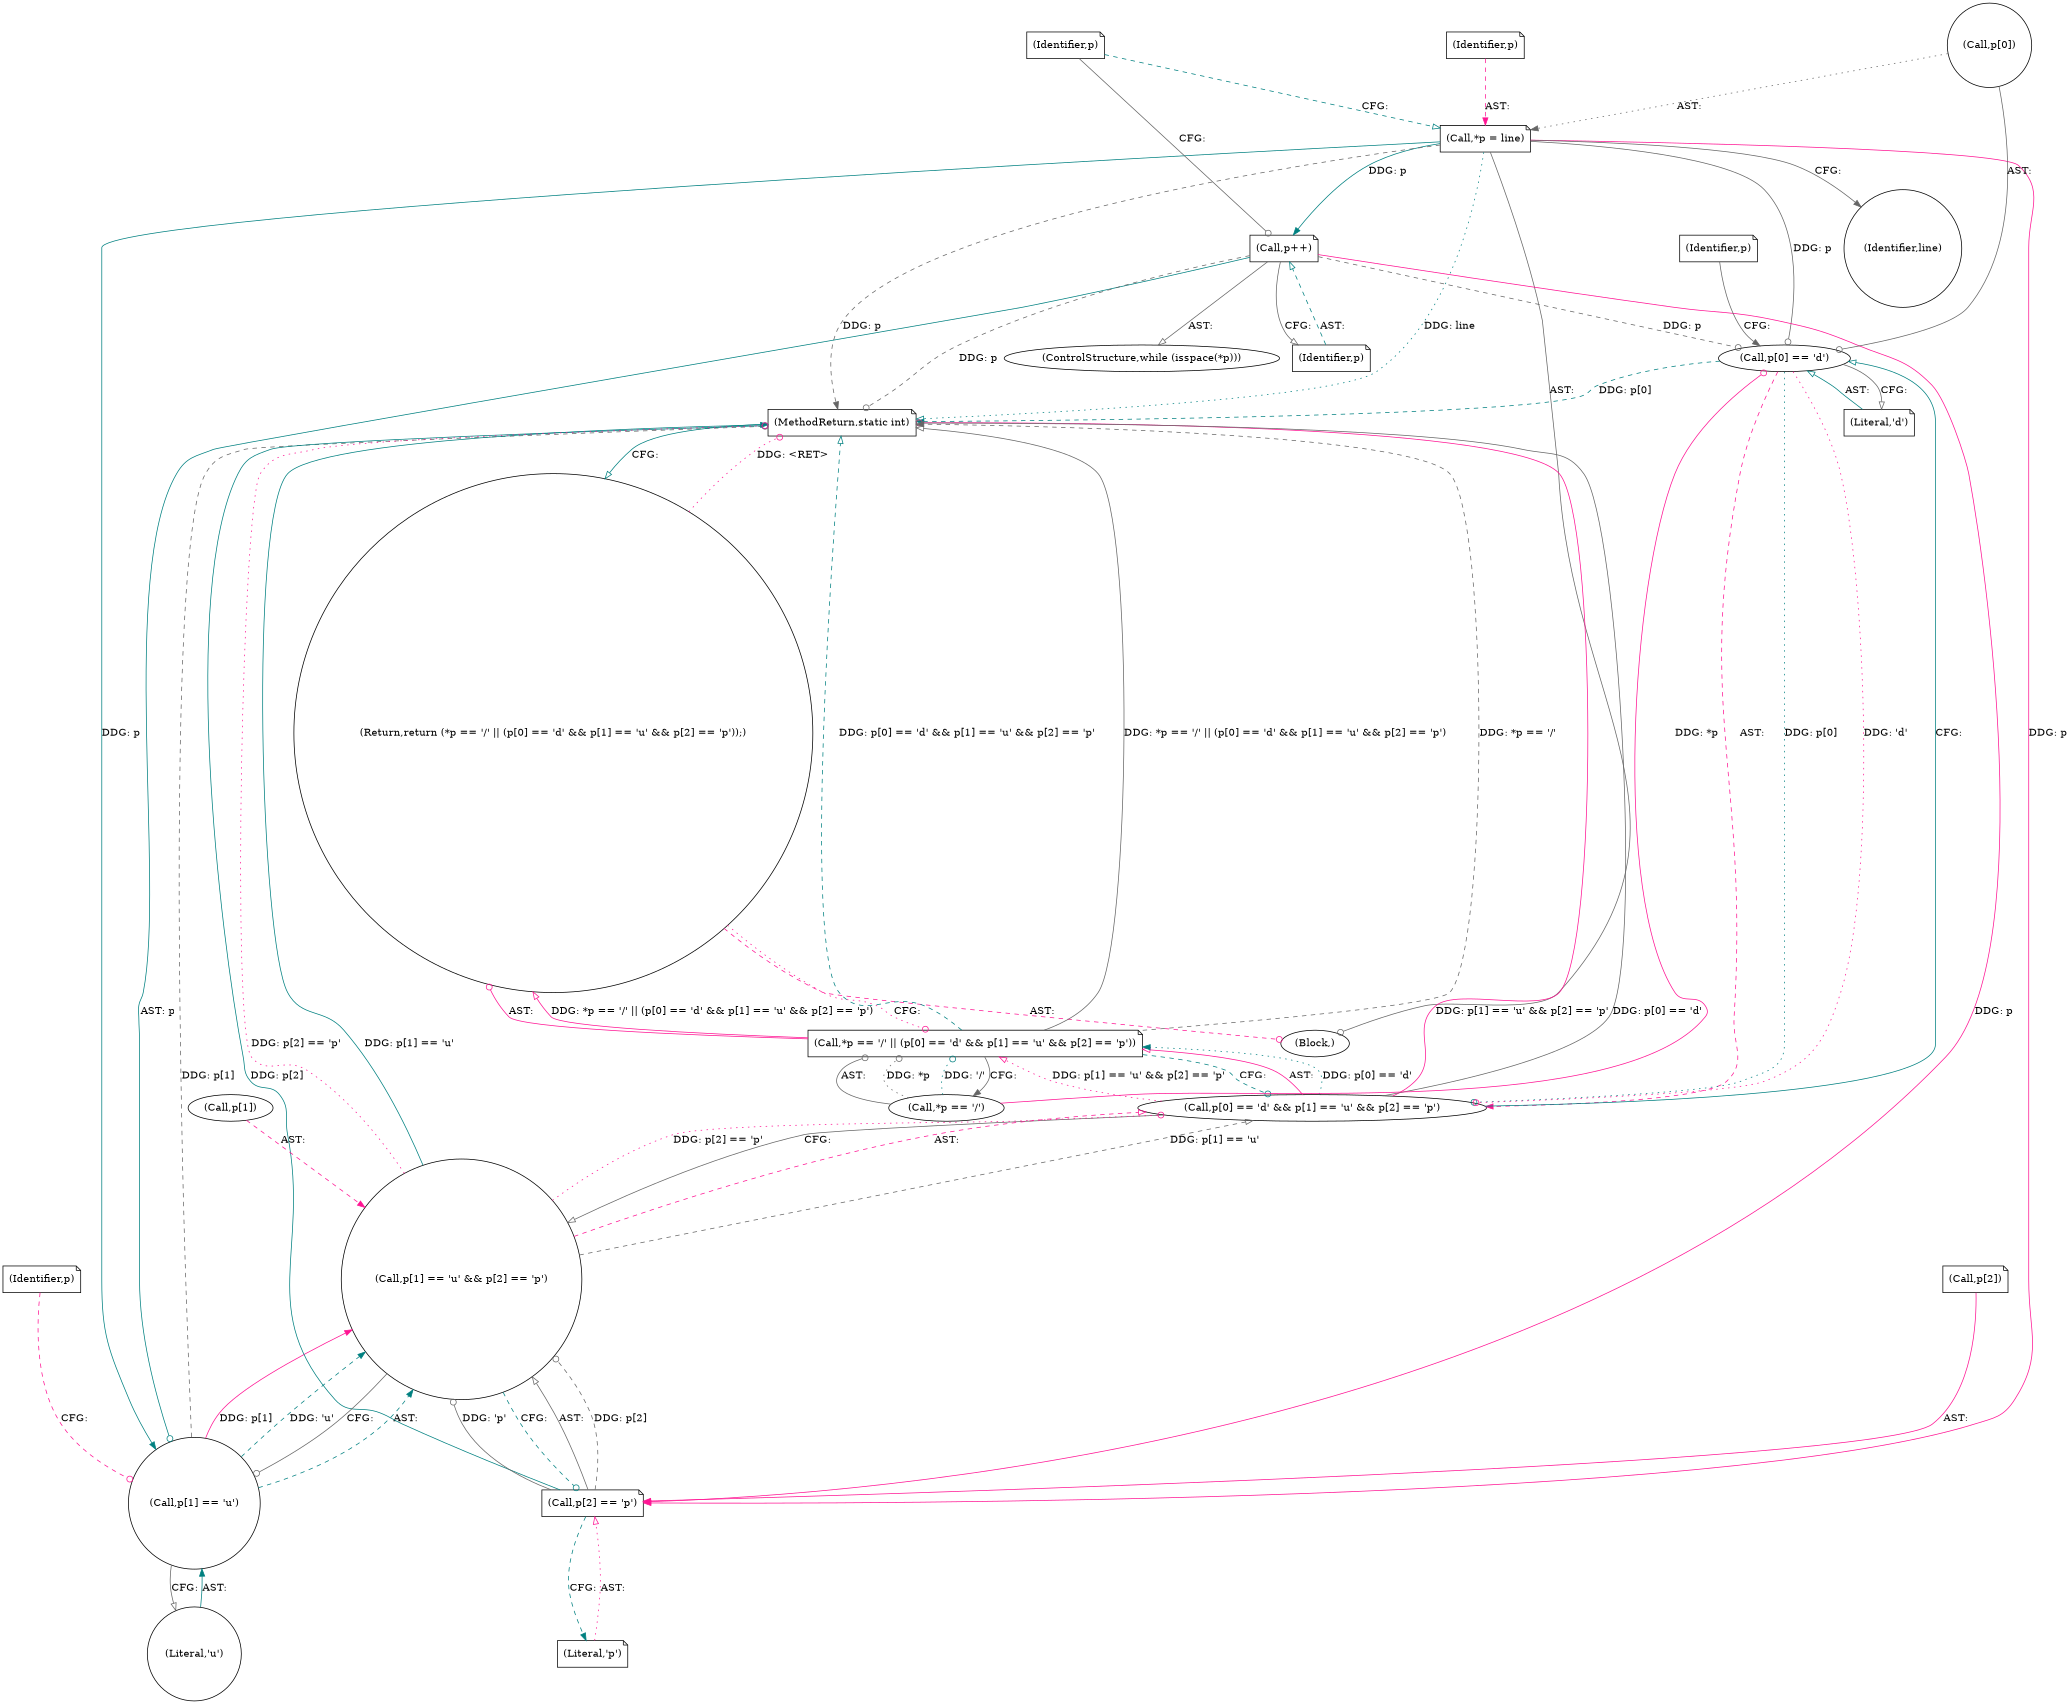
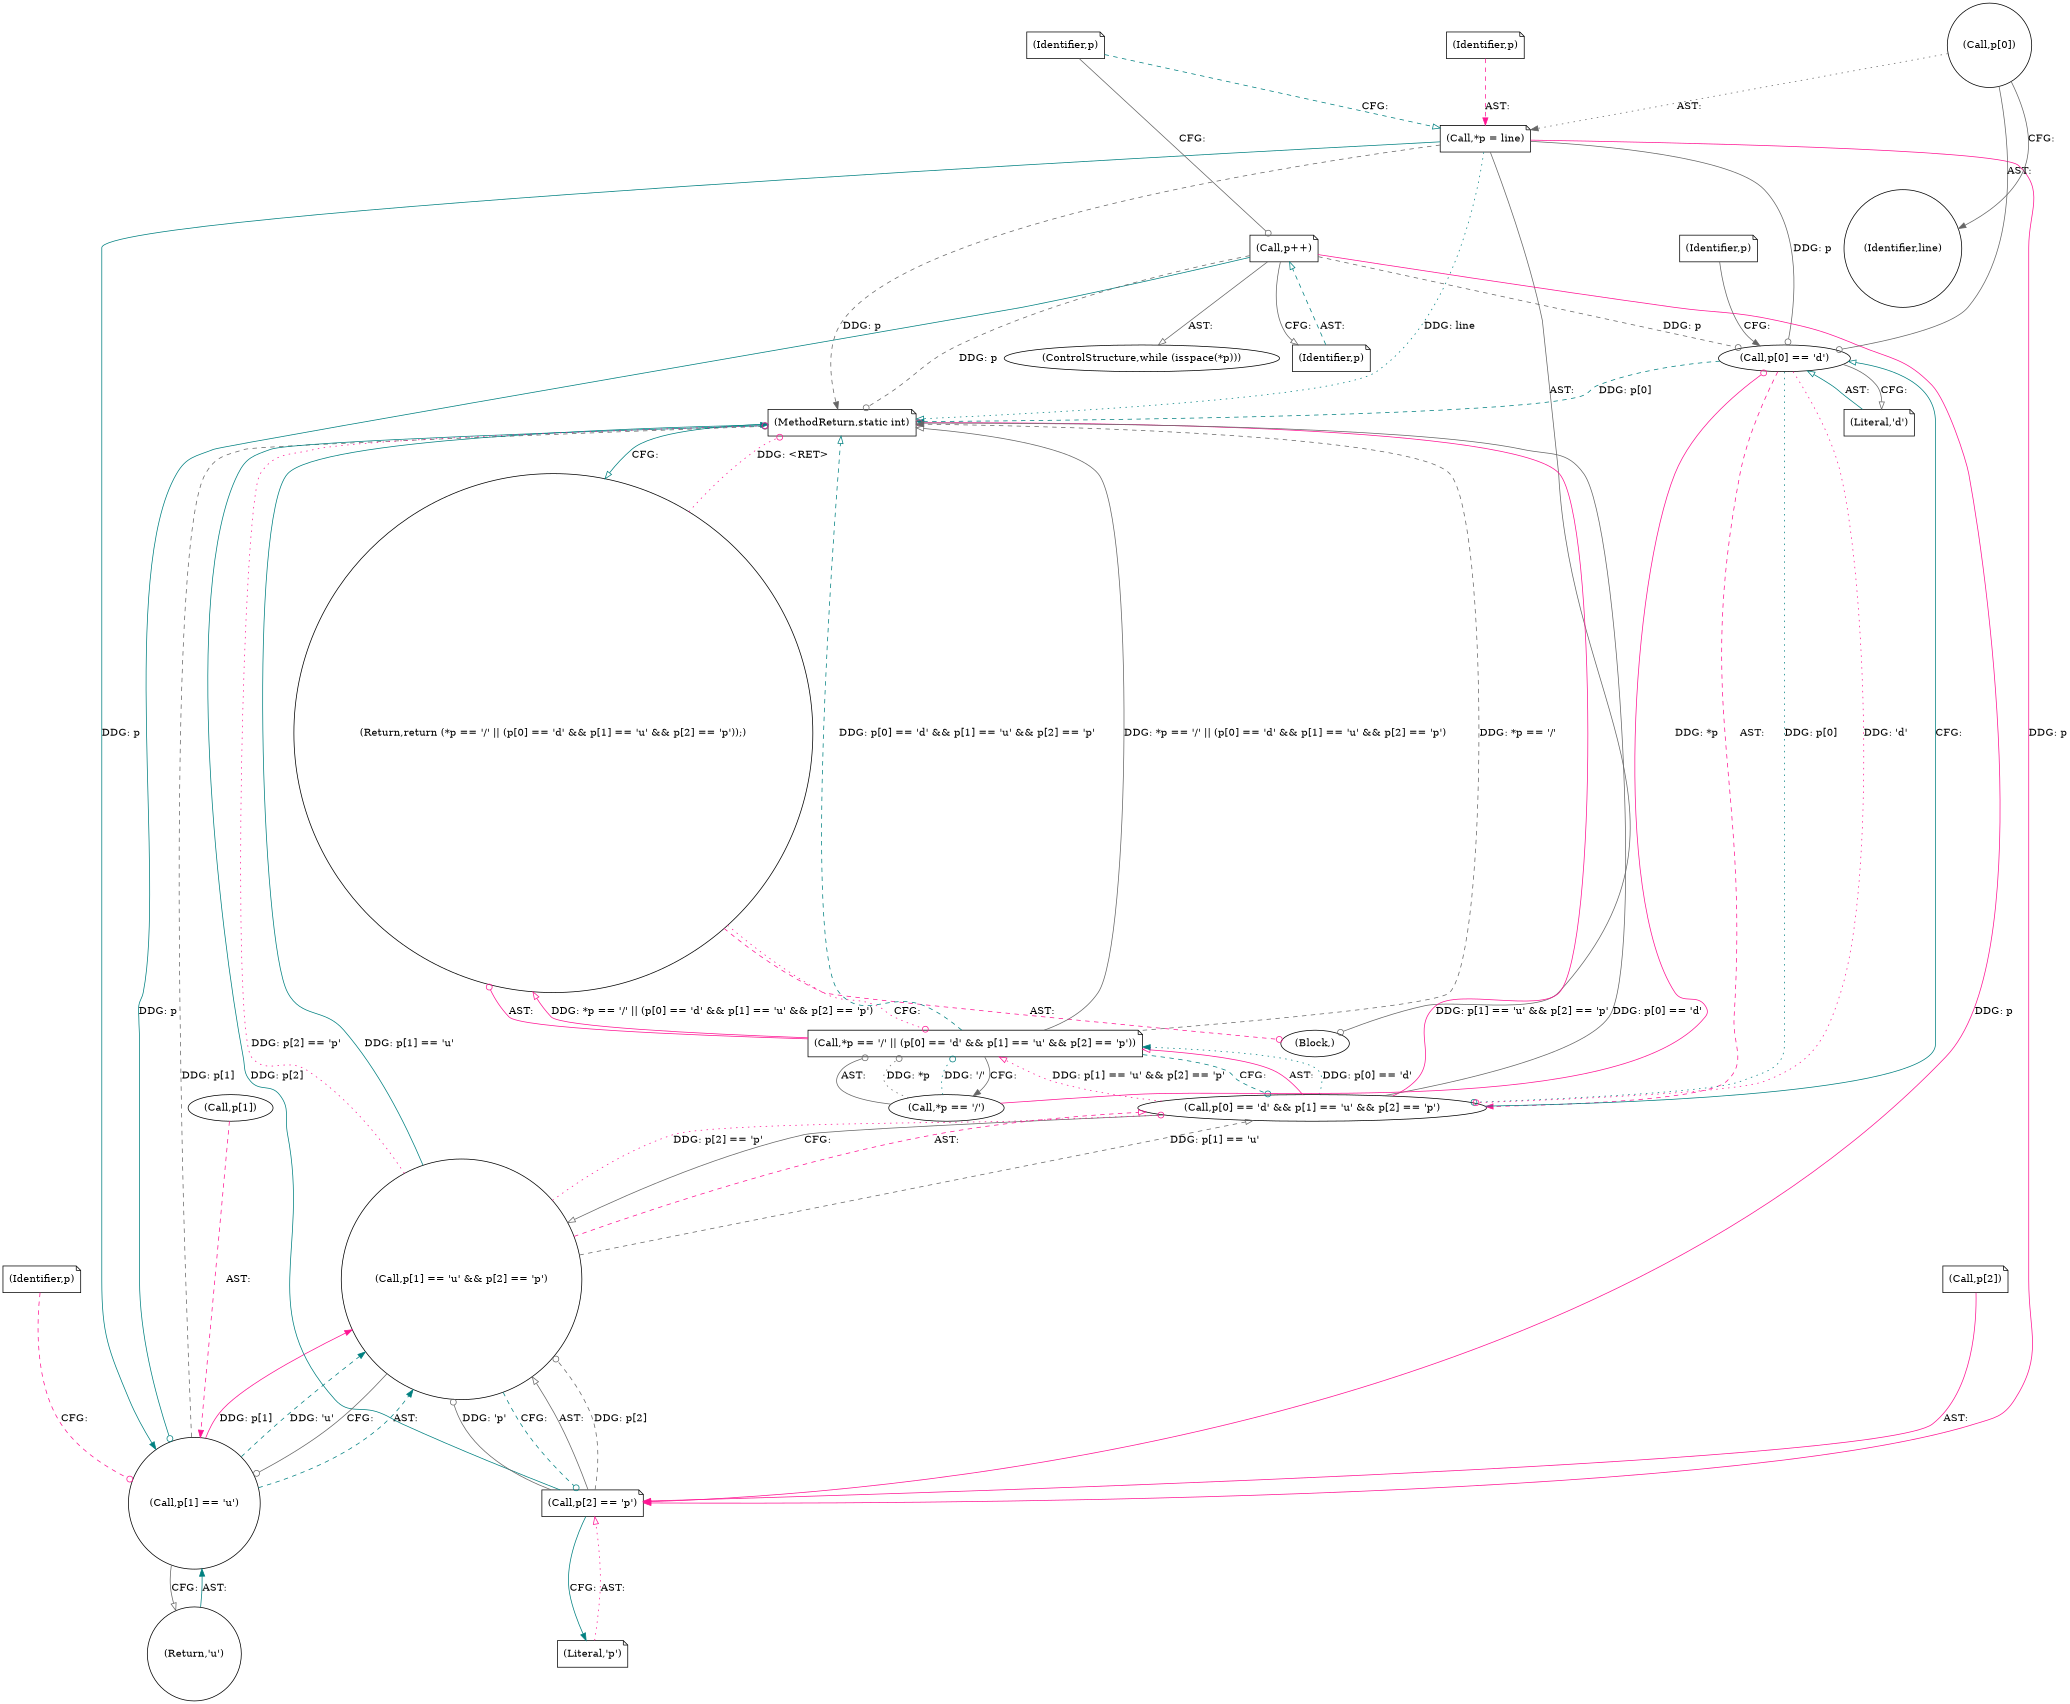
edge "(Call,*p = line)" -> "(Identifier,line)": now "(Call,p[0])" -> "(Identifier,line)"
edge "(Call,*p = line)" -> "(Call,p++)": removed, label "DDG: p"
edge "(Call,p++)" -> "(Call,p[1] == 'u')": label "AST: p" -> "DDG: p"
edge "(Call,p[1])" -> "(Call,p[1] == 'u' && p[2] == 'p')": now "(Call,p[1])" -> "(Call,p[1] == 'u')"
edge "(Call,p[2] == 'p')" -> "(Literal,'p')": style dashed -> solid
node "(Literal,'u')": label "(Literal,'u')" -> "(Return,'u')"
